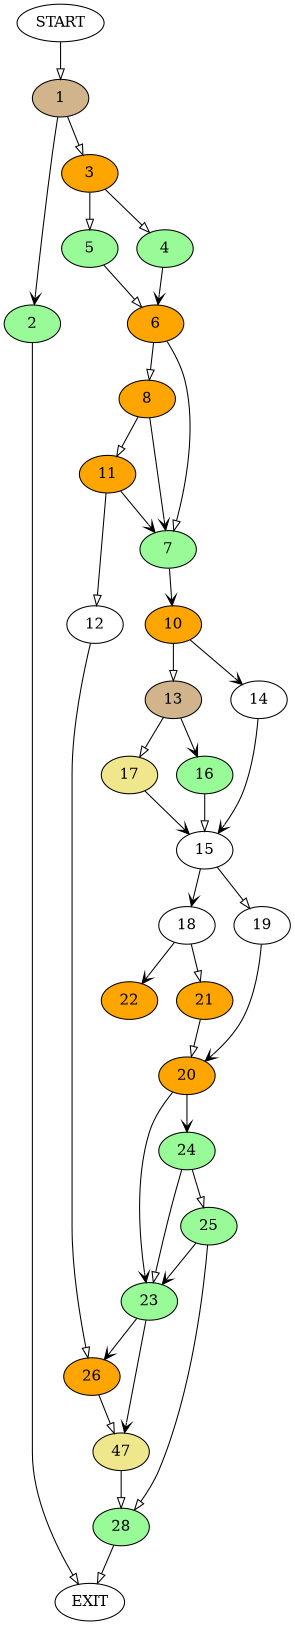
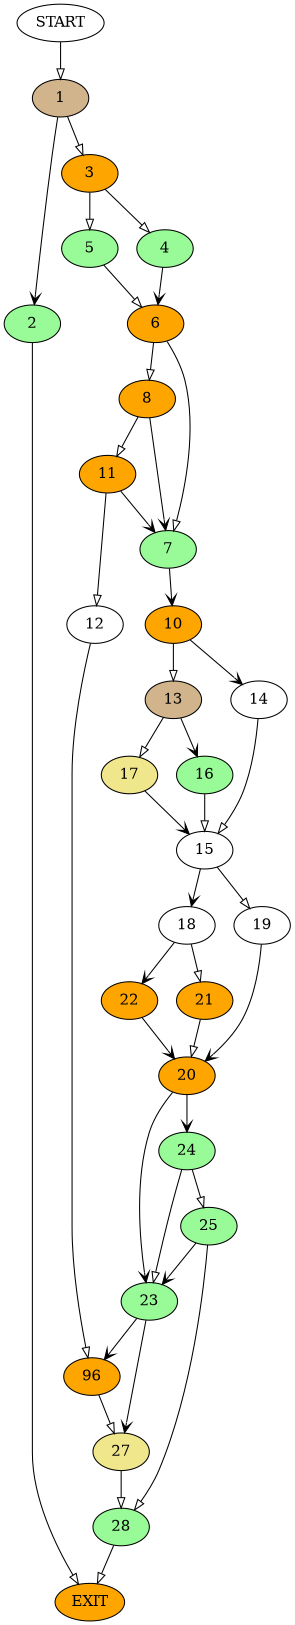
edge "14" -> "15": arrowhead vee -> onormal
edge "22" -> "20": added
node "26": label "26" -> "96"
node "47": label "47" -> "27"
node "EXIT": fillcolor white -> orange
